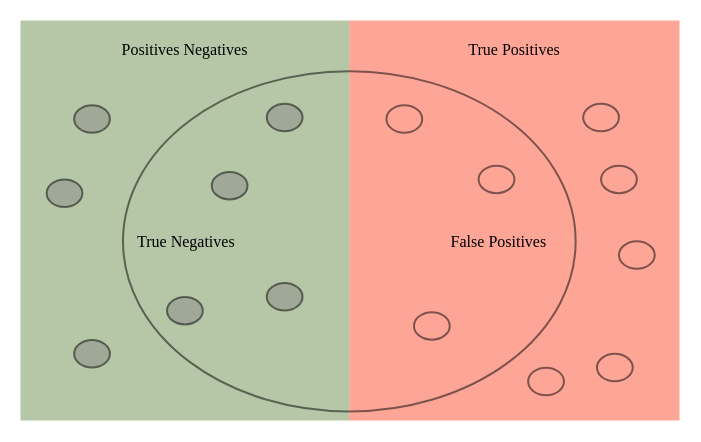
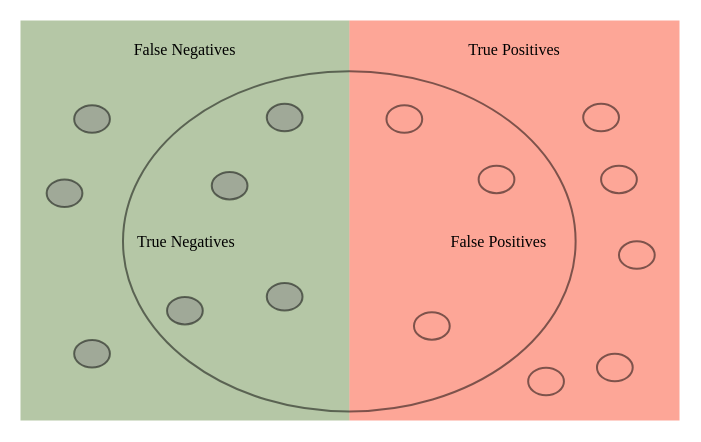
node "Positives Negatives": label "Positives Negatives" -> "False Negatives"
